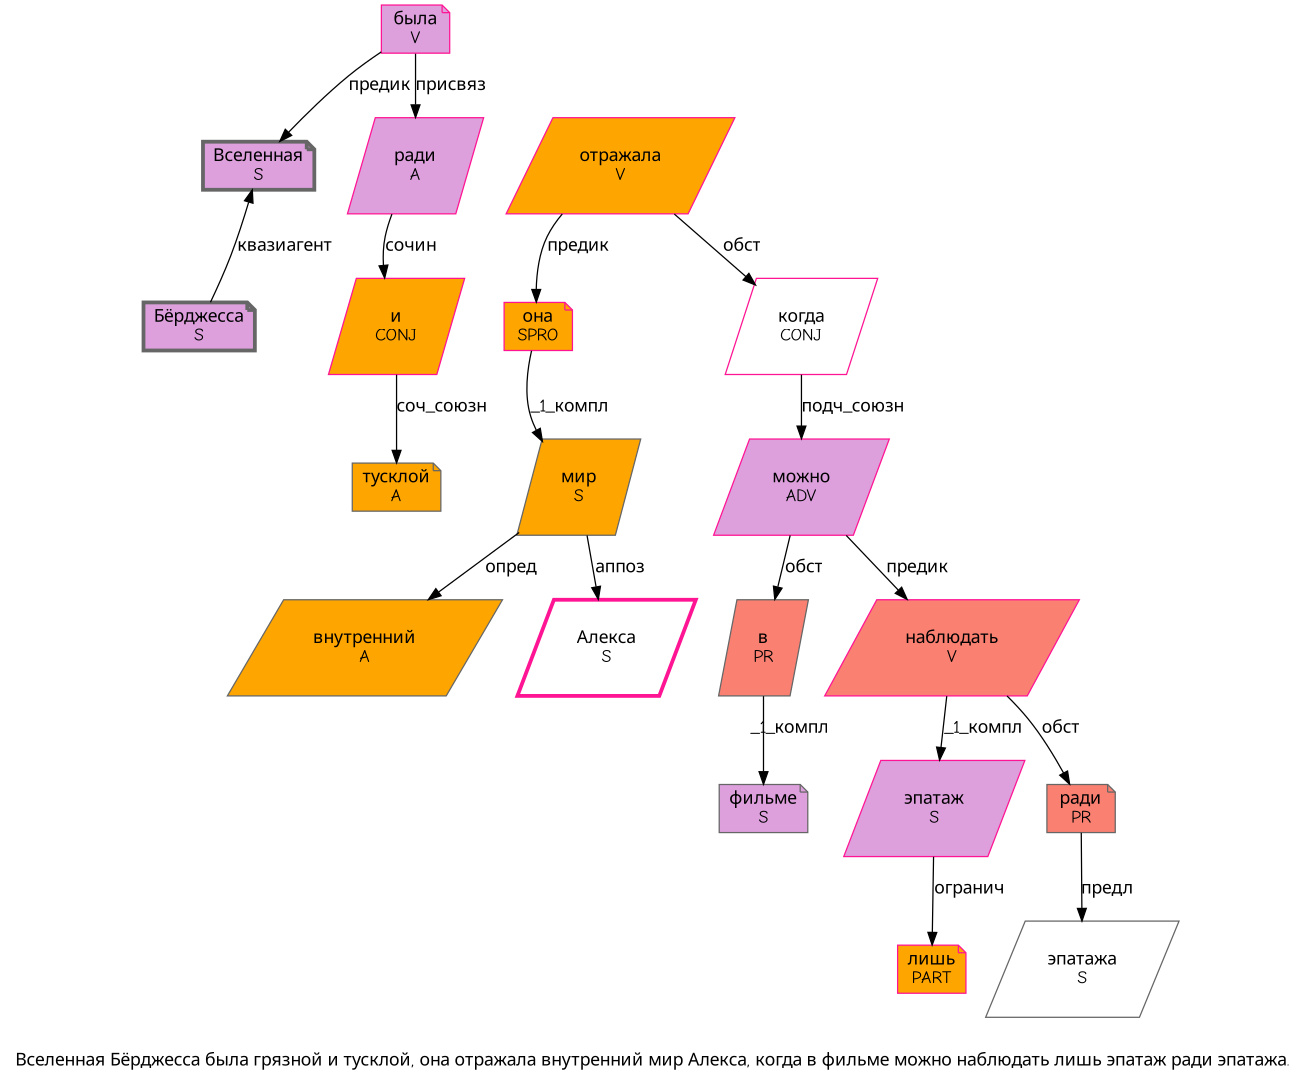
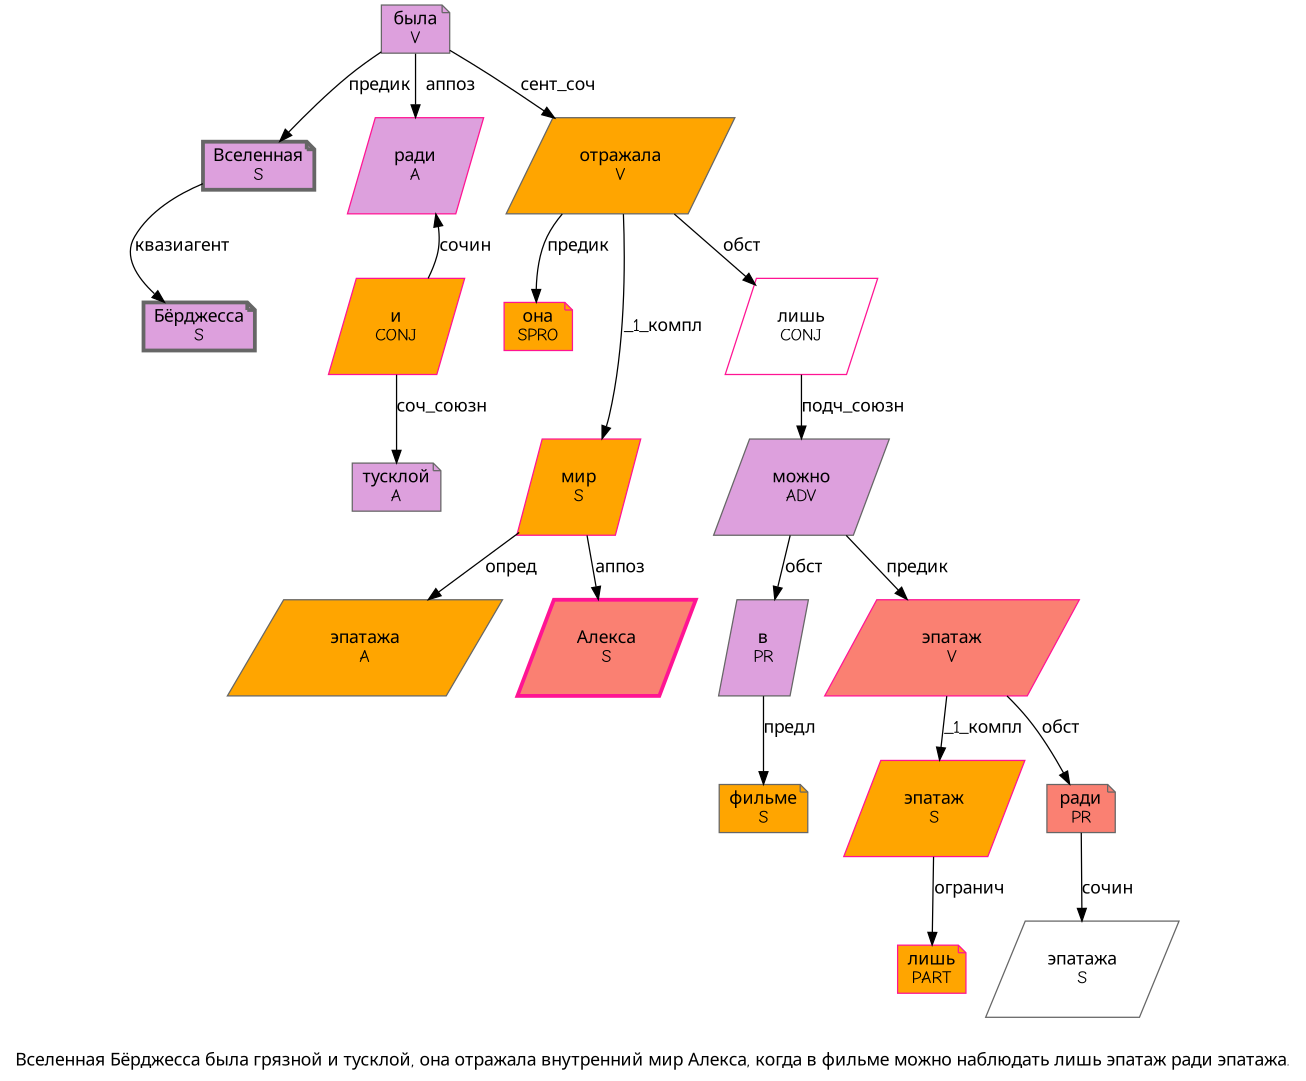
node "была V": color deeppink -> gray40
edge "была V" -> "отражала V": added, label "сент_соч"
edge "была V" -> "ради A": label "присвяз" -> "аппоз"
node "отражала V": color deeppink -> gray40
edge "ради A" -> "и CONJ": reversed
edge "Бёрджесса S" -> "Вселенная S": reversed
node "когда CONJ": label "когда CONJ" -> "лишь CONJ"
edge "она SPRO" -> "мир S": now "отражала V" -> "мир S"
node "тусклой A": fillcolor orange -> plum
node "мир S": color gray40 -> deeppink
node "можно ADV": color deeppink -> gray40
node "внутренний A": label "внутренний A" -> "эпатажа A"
node "Алекса S": fillcolor white -> salmon
node "в PR": fillcolor salmon -> plum
node "наблюдать V": label "наблюдать V" -> "эпатаж V"
edge "в PR" -> "фильме S": label "_1_компл" -> "предл"
node "фильме S": fillcolor plum -> orange
node "эпатаж S": fillcolor plum -> orange
edge "ради PR" -> "эпатажа S": label "предл" -> "сочин"
